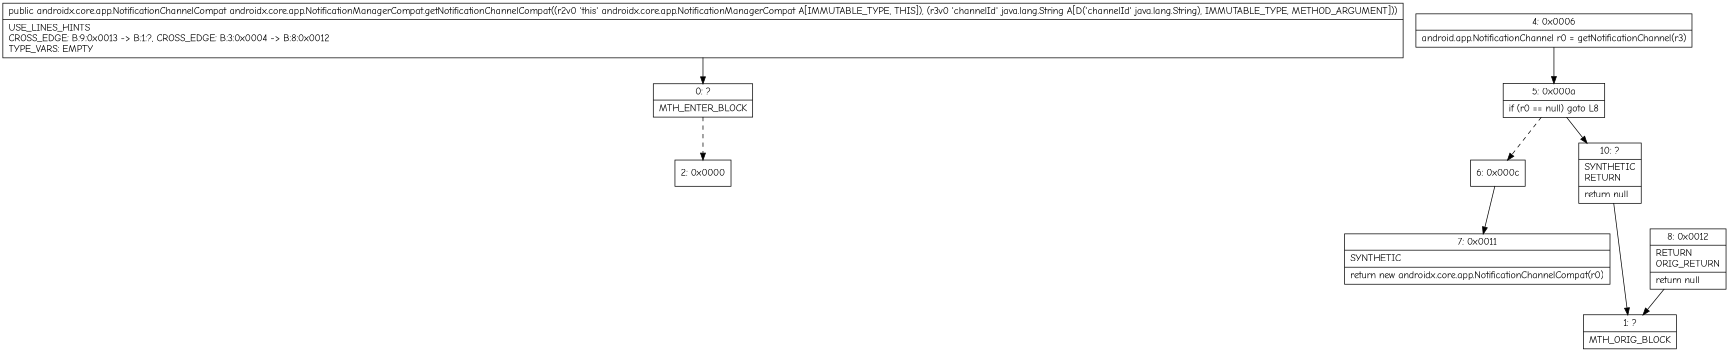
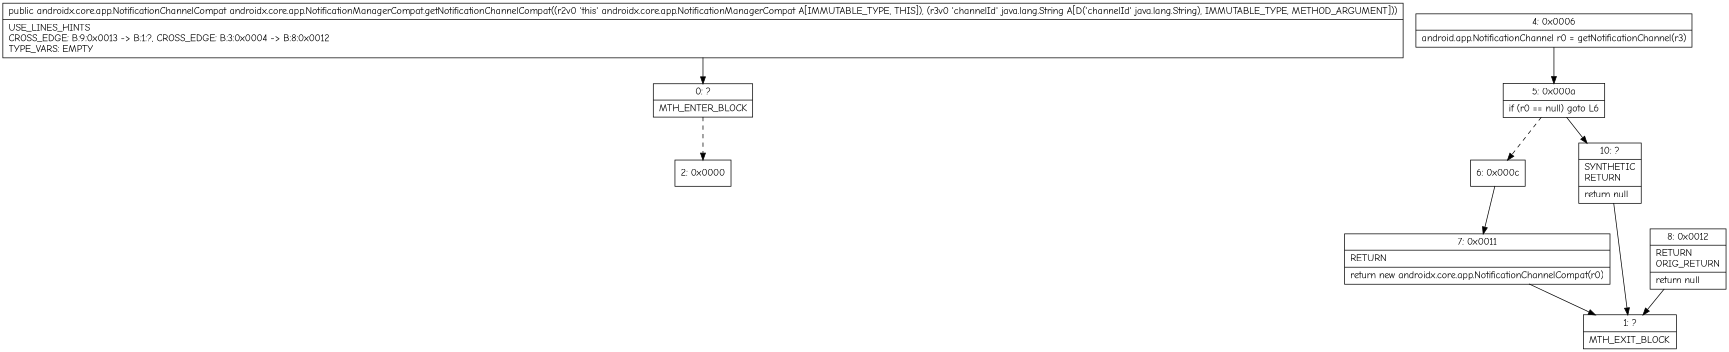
node "5: 0x000a": text "if (r0 == null) goto L8" -> "if (r0 == null) goto L6"
node "7: 0x0011": text "SYNTHETIC" -> "RETURN"
edge "7: 0x0011" -> "1: ?": added
node "1: ?": text "MTH_ORIG_BLOCK" -> "MTH_EXIT_BLOCK"
